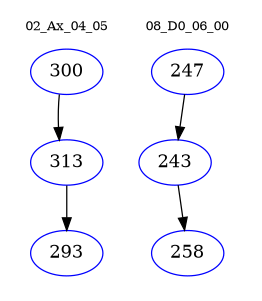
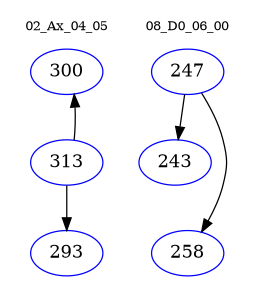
edge "300" -> "313": reversed
edge "243" -> "258": now "247" -> "258"
